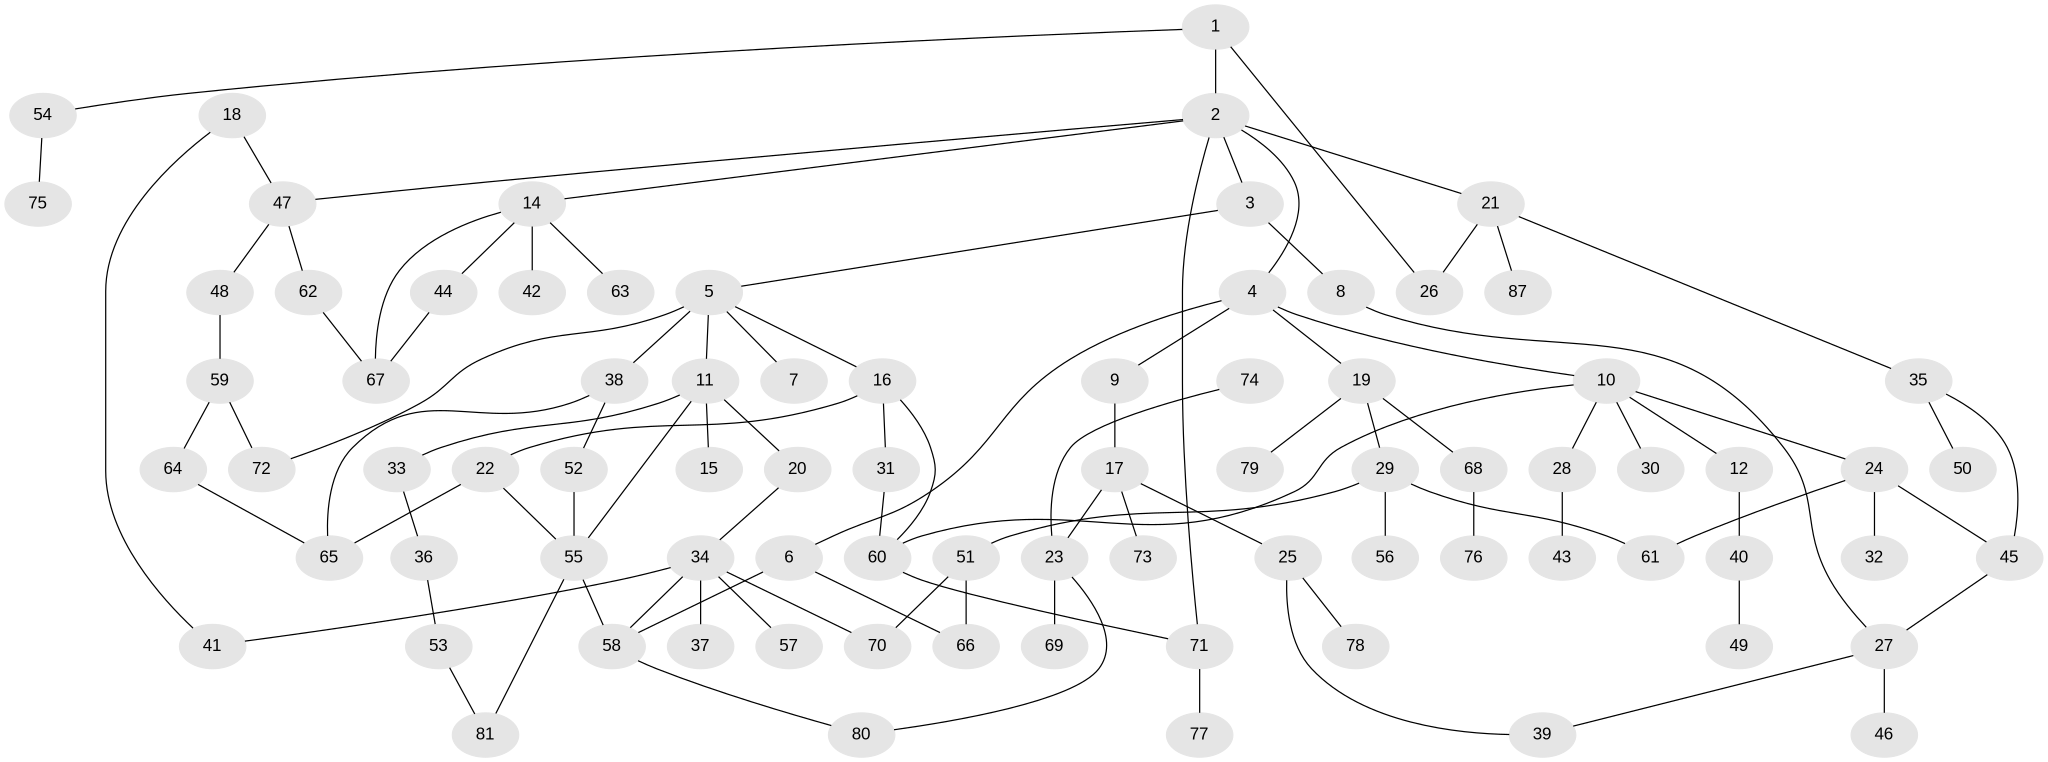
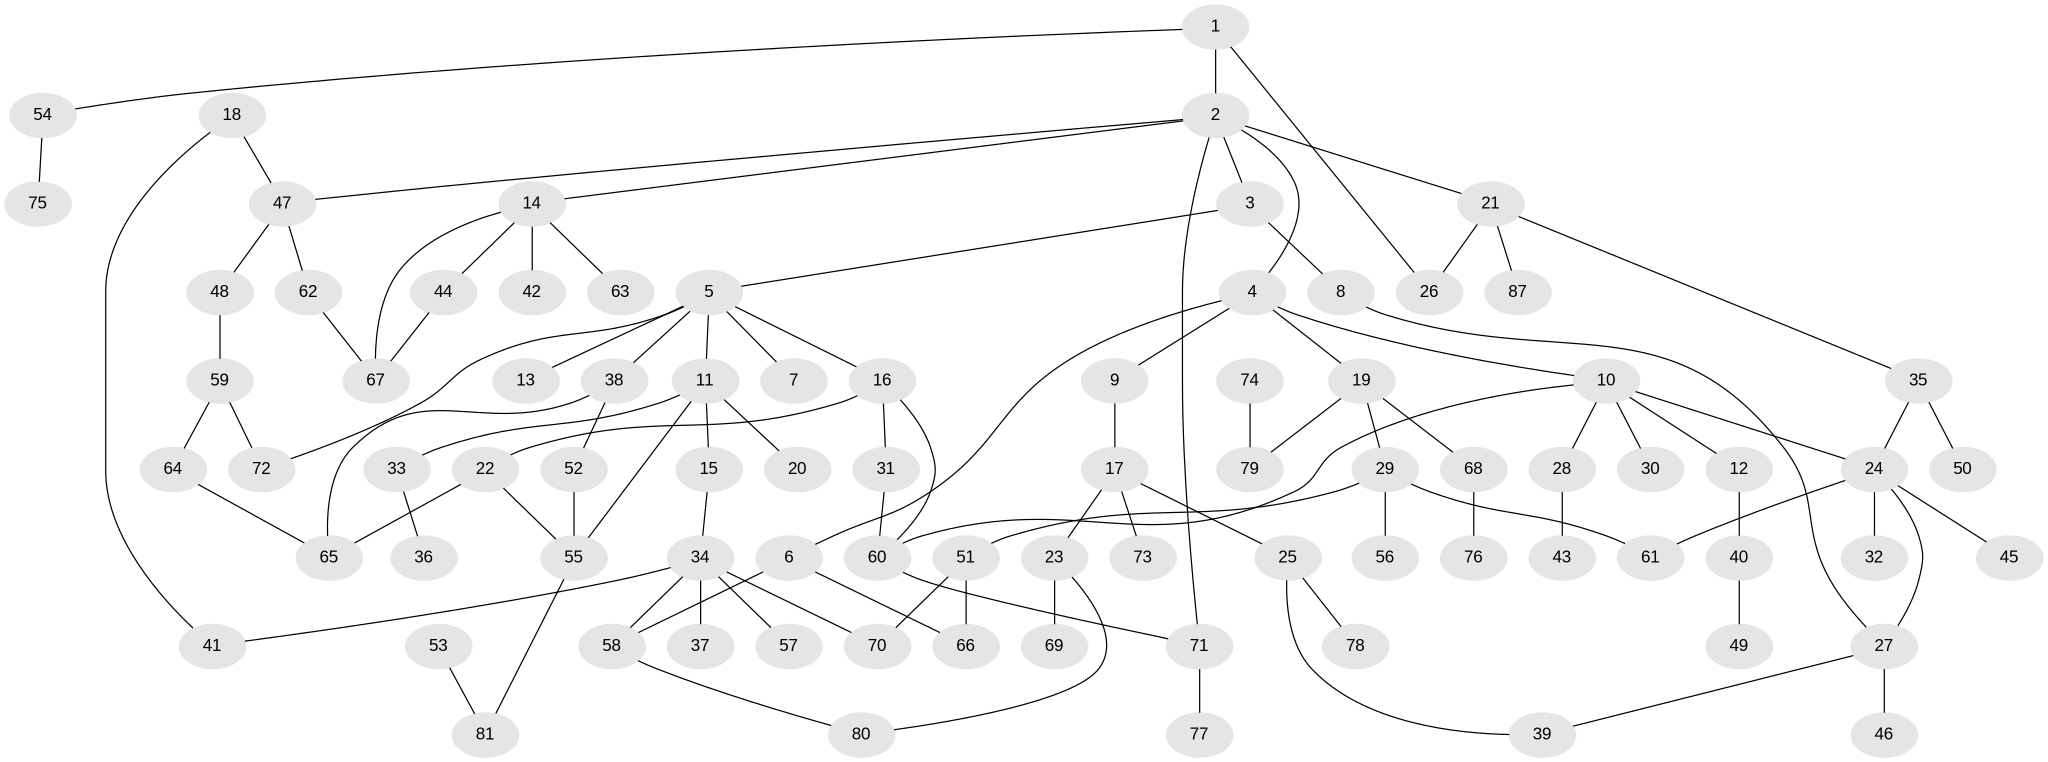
node "13": added
edge "74" -- "23": now "74" -- "79"
edge "35" -- "45": now "35" -- "24"
edge "20" -- "34": now "15" -- "34"
edge "36" -- "53": removed
edge "55" -- "58": removed
edge "45" -- "27": now "24" -- "27"
